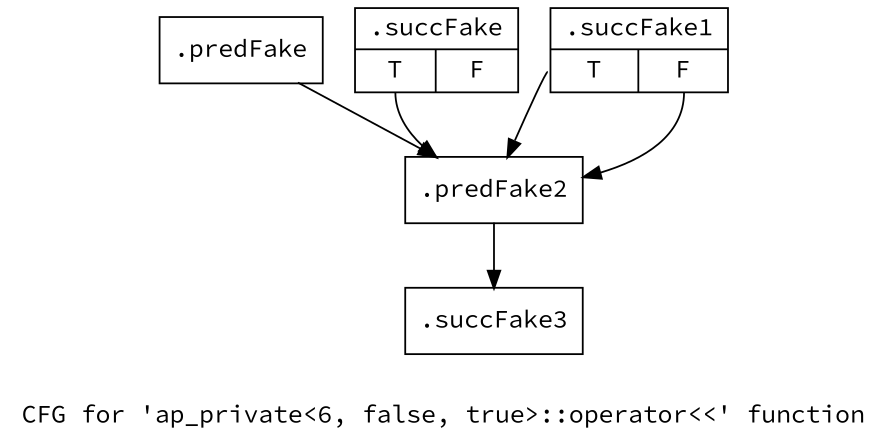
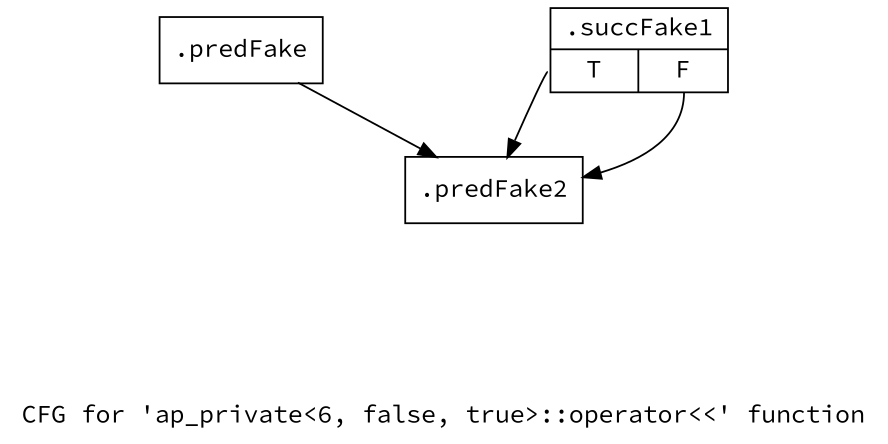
node ".succFake": removed
node ".succFake3": removed
